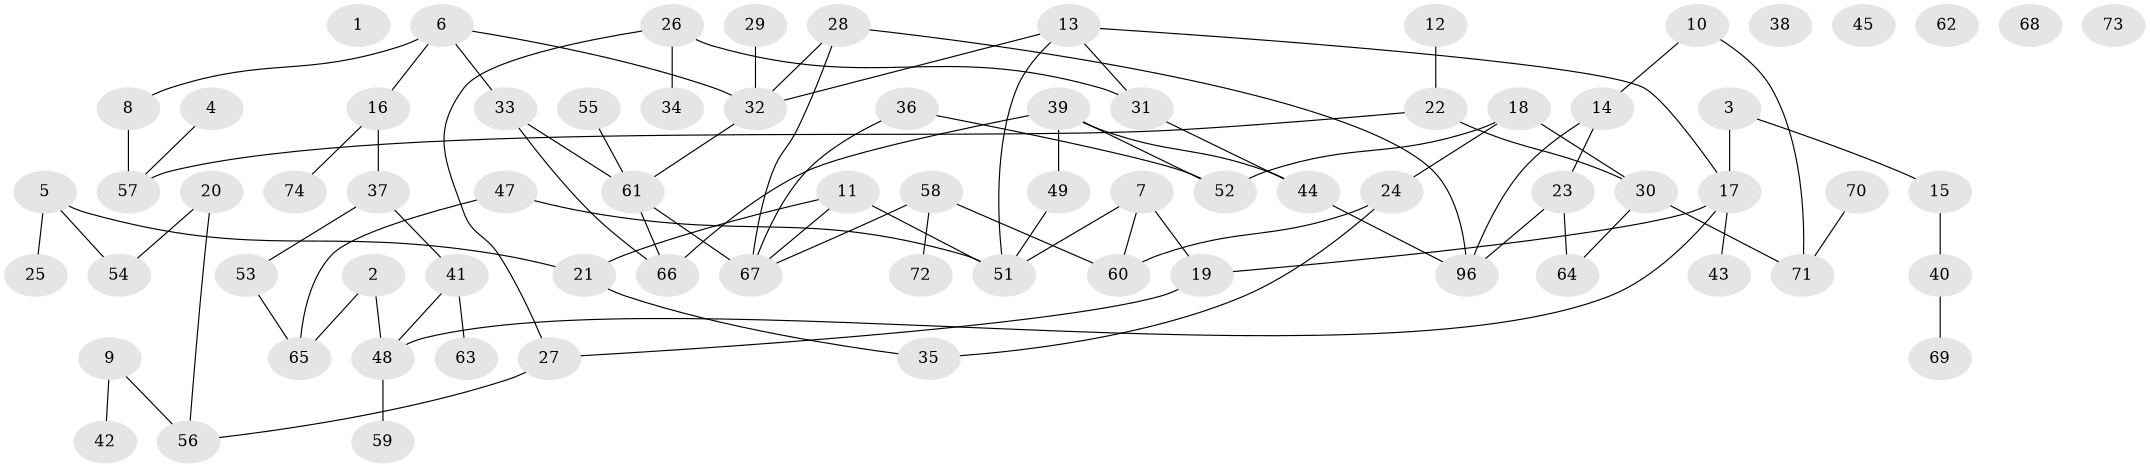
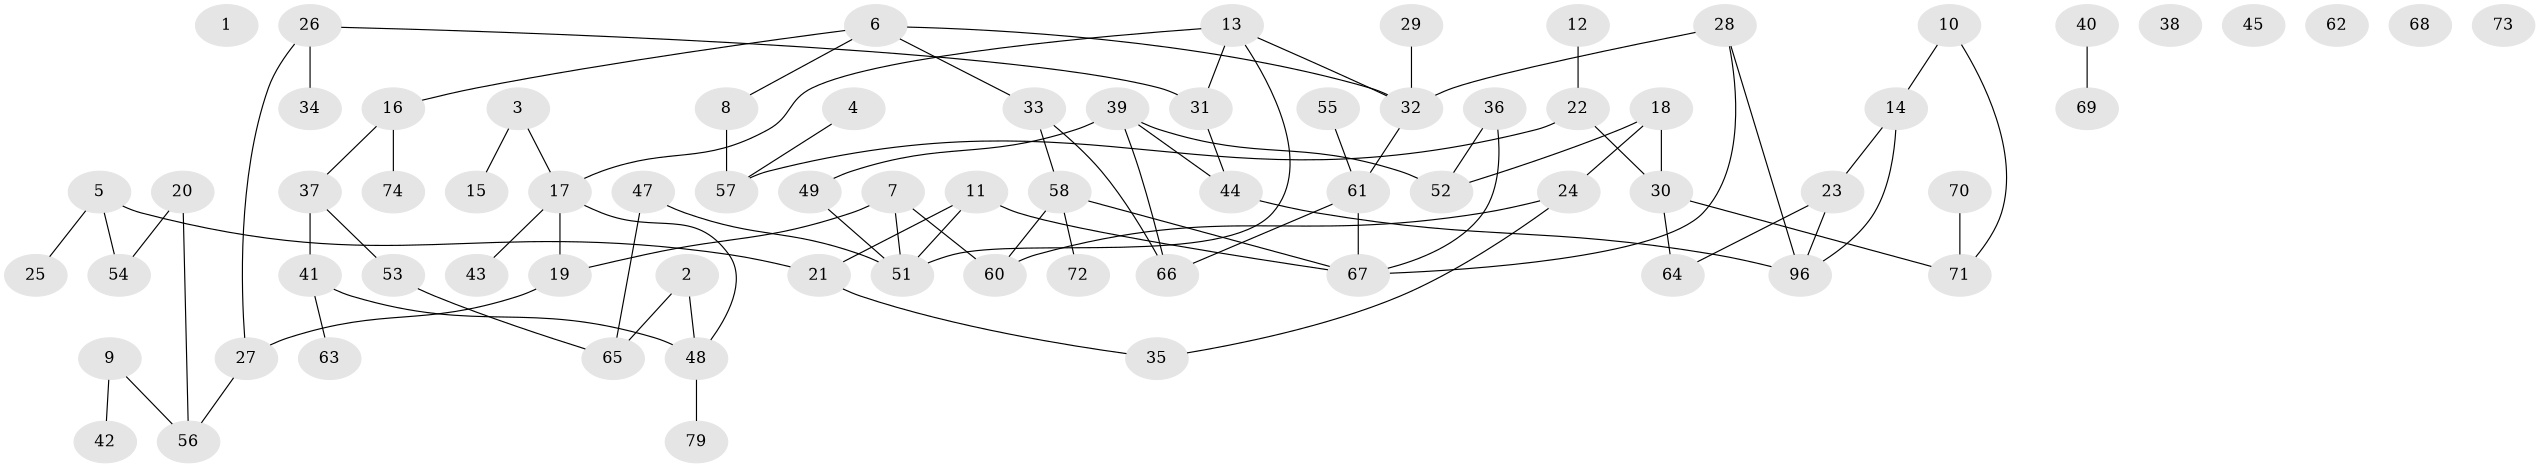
edge "33" -- "61": now "33" -- "58"
edge "15" -- "40": removed
node "59": label "59" -> "79"
